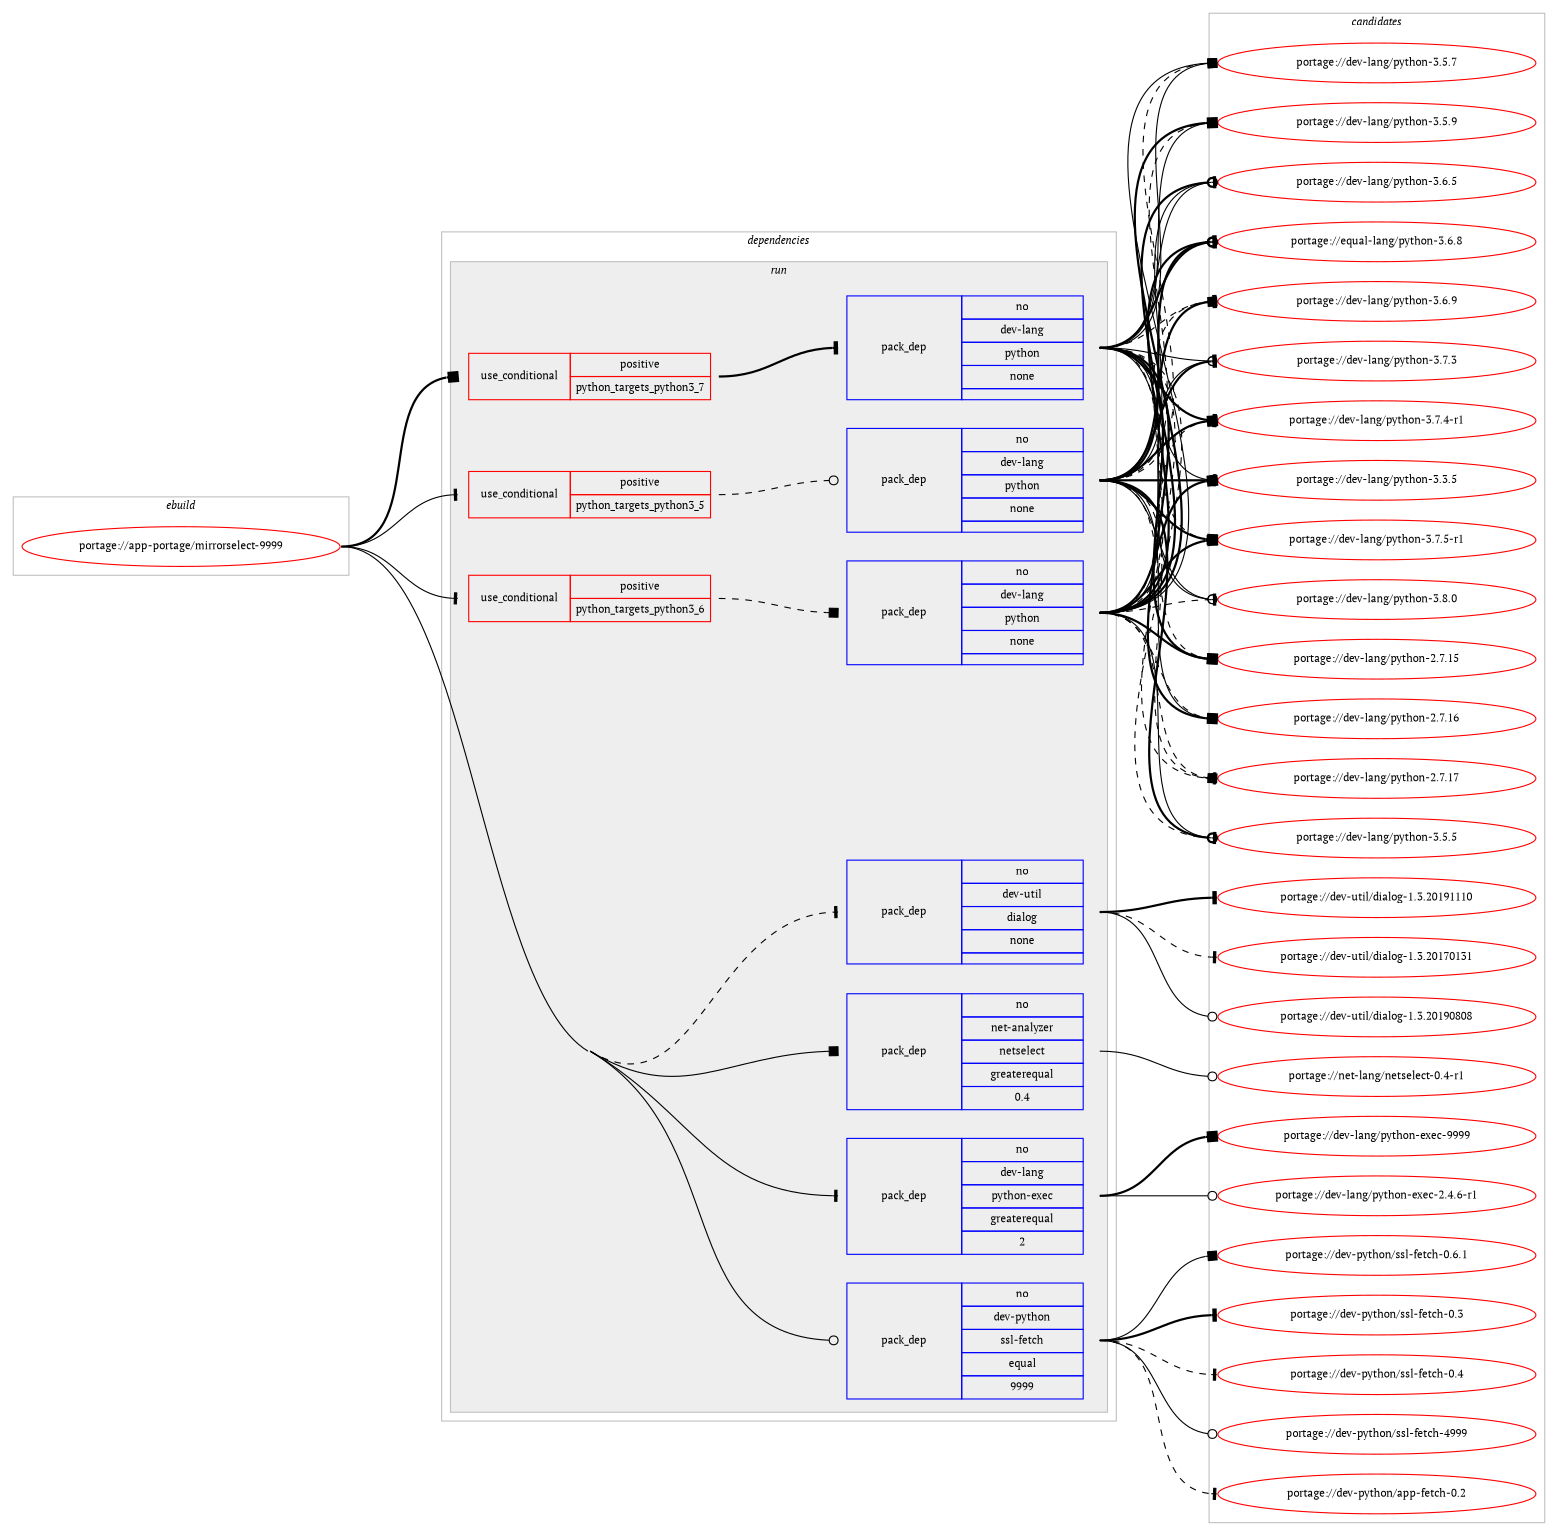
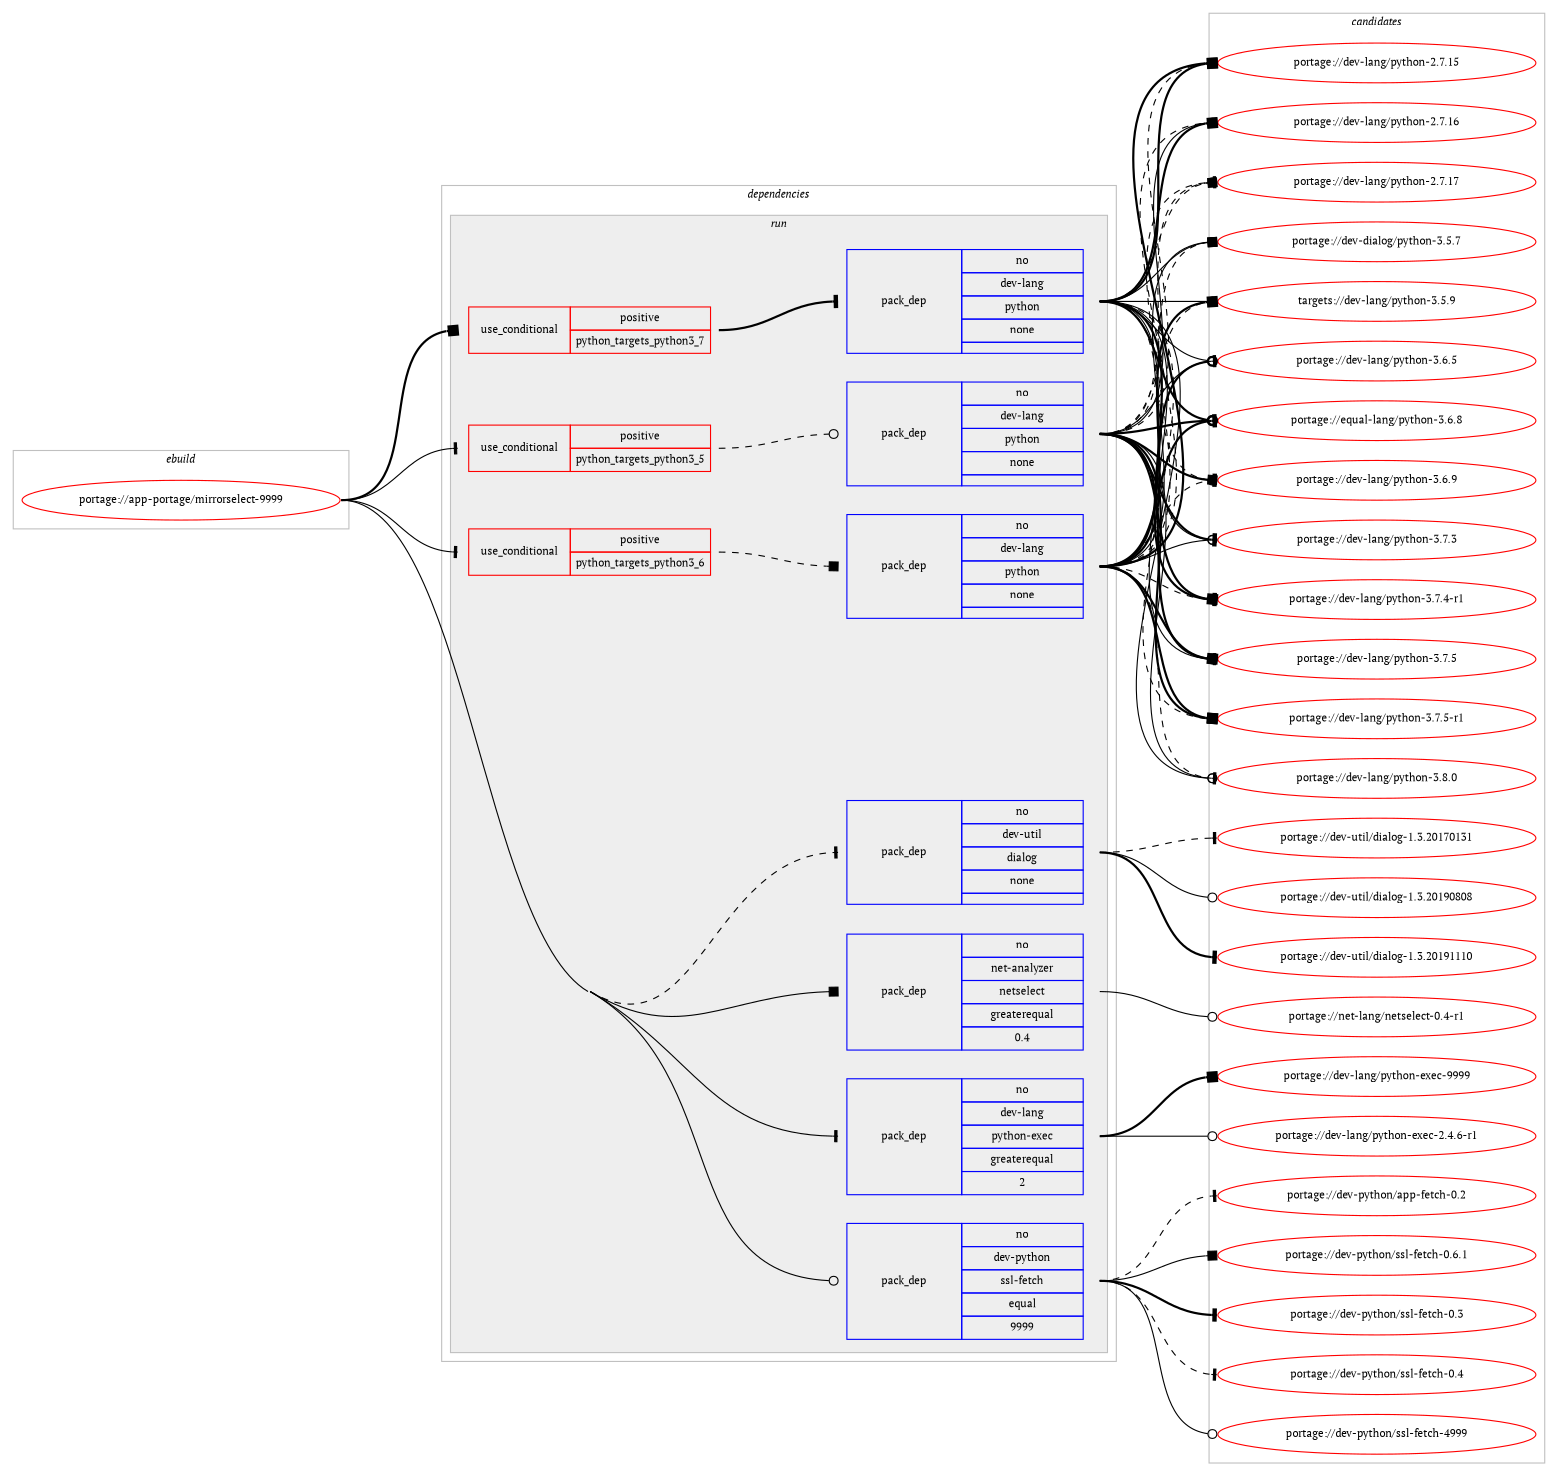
node "portage://dev-lang/python-3.5.7": label "portage://dev-lang/python-3.5.7" -> "portage://dev-dialog/python-3.5.7"
node "portage://dev-lang/python-3.5.9": label "portage://dev-lang/python-3.5.9" -> "targets://dev-lang/python-3.5.9"
node "portage://dev-lang/python-3.3.5": label "portage://dev-lang/python-3.3.5" -> "portage://dev-lang/python-3.7.5"
node "portage://dev-lang/python-3.5.5": removed
